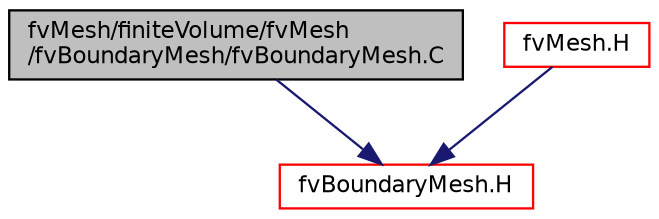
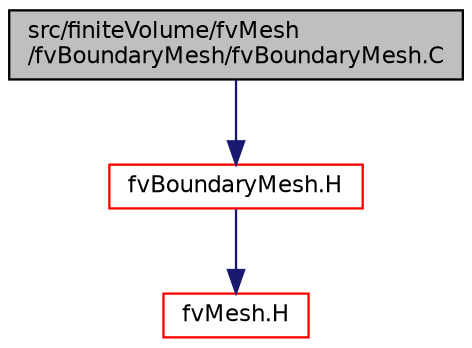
node "fvMesh/finiteVolume/fvMesh /fvBoundaryMesh/fvBoundaryMesh.C": label "fvMesh/finiteVolume/fvMesh /fvBoundaryMesh/fvBoundaryMesh.C" -> "src/finiteVolume/fvMesh /fvBoundaryMesh/fvBoundaryMesh.C"
edge "fvMesh.H" -> "fvBoundaryMesh.H": reversed
